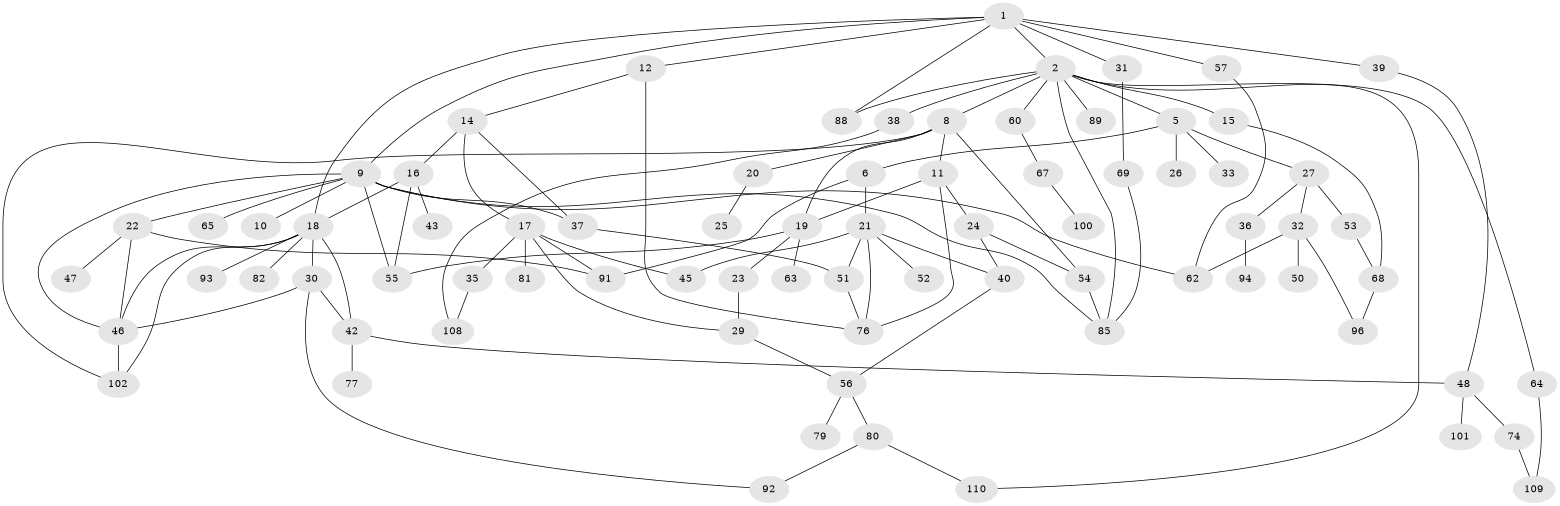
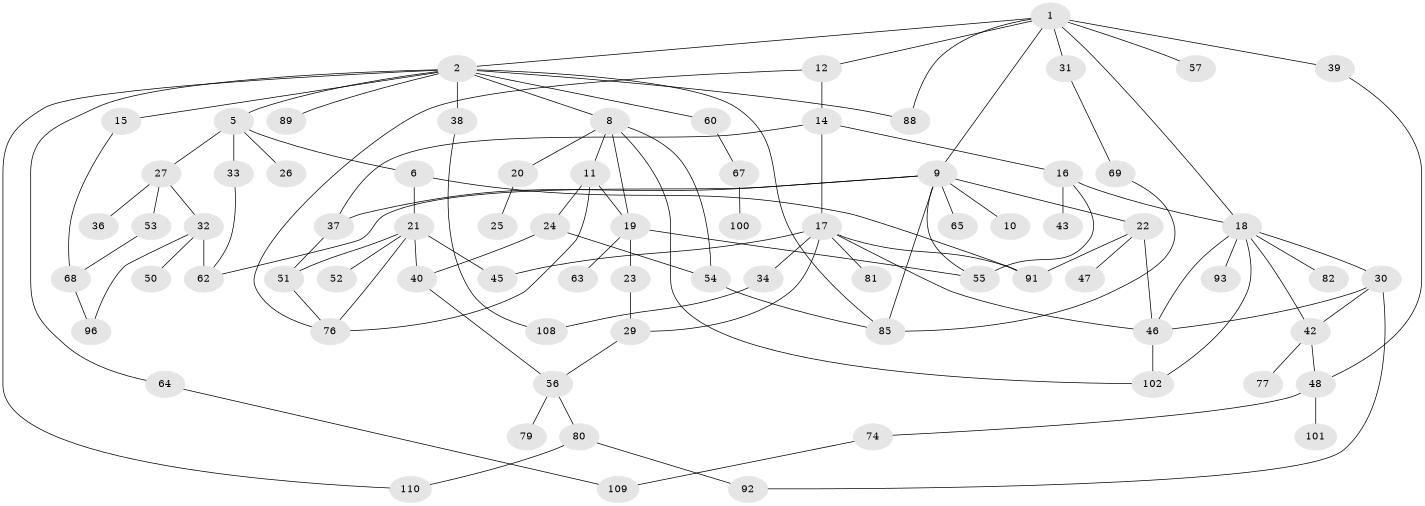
edge "57" -- "62": now "33" -- "62"
edge "9" -- "46": now "17" -- "46"
node "35": label "35" -> "34"
node "94": removed
